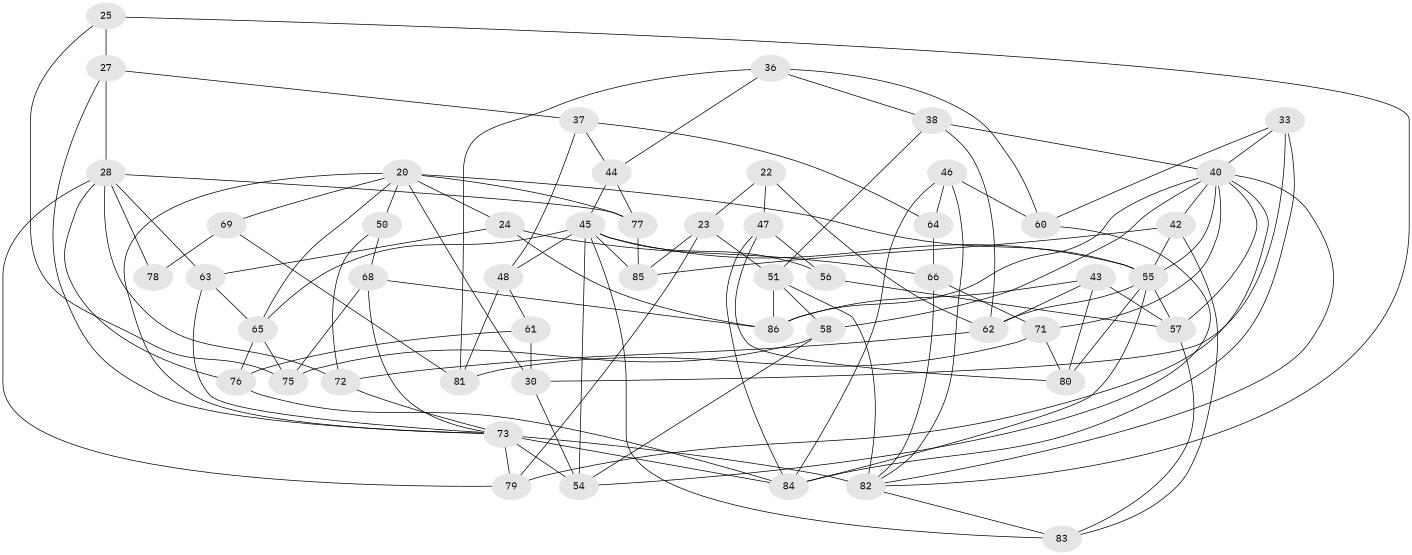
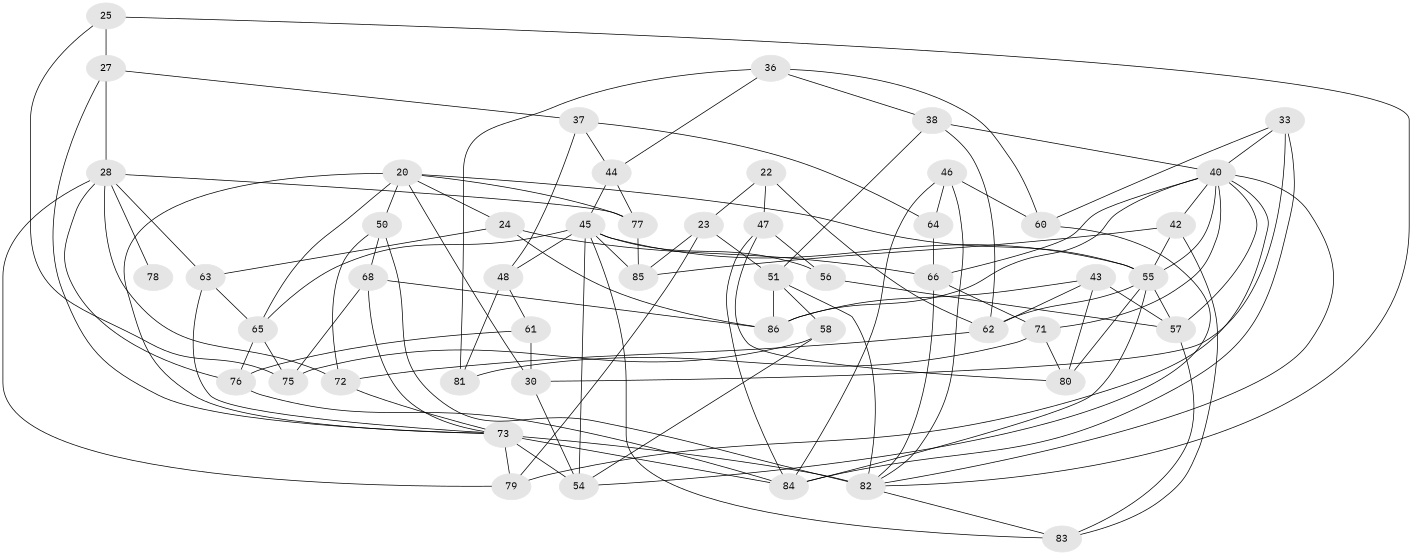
node "69": removed
edge "40" -- "58": now "40" -- "66"
edge "50" -- "82": added
